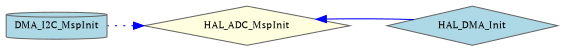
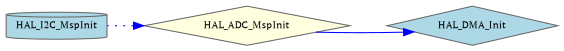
edge "HAL_DMA_Init" -> "HAL_ADC_MspInit": reversed
node "DMA_I2C_MspInit": label "DMA_I2C_MspInit" -> "HAL_I2C_MspInit"
